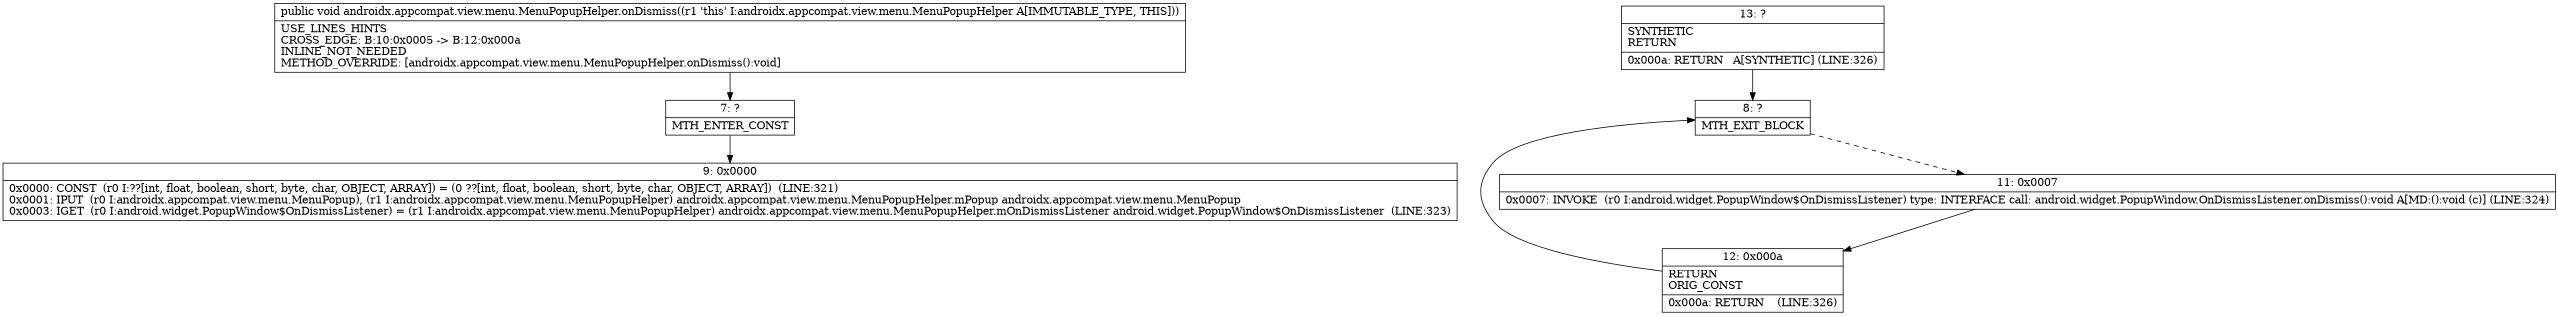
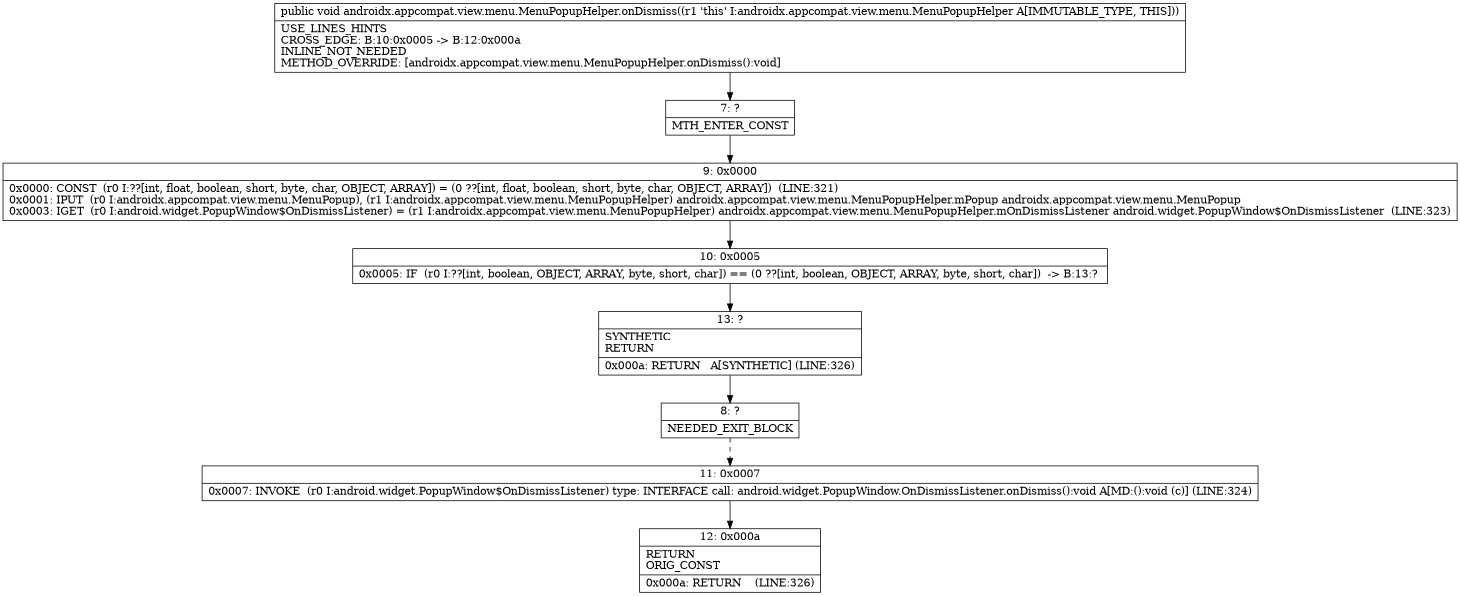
node "8: ?": text "MTH_EXIT_BLOCK" -> "NEEDED_EXIT_BLOCK"
edge "12: 0x000a" -> "8: ?": removed
node "10: 0x0005": added
